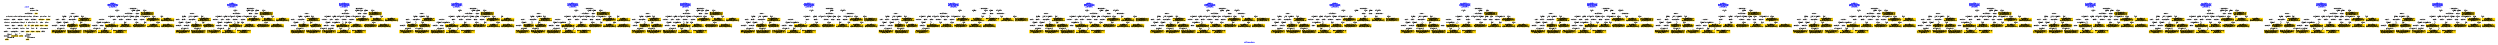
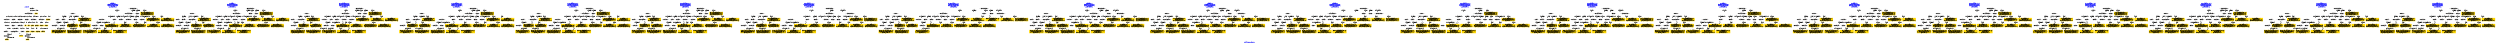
node "E34_Inscription1": fillcolor gold -> lightgray
node "Credit": fillcolor lightgray -> gold
node "Date_made": fillcolor lightgray -> gold
node "Artist_Appellation_URI": removed
node "ArtistName": label "ArtistName" -> "Information"
